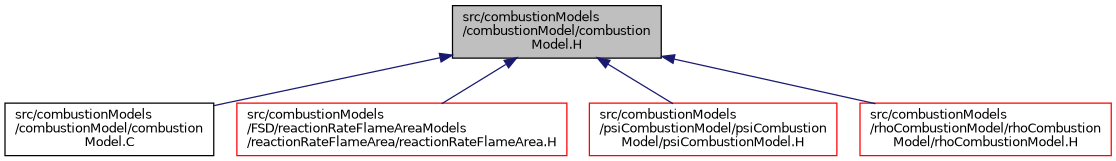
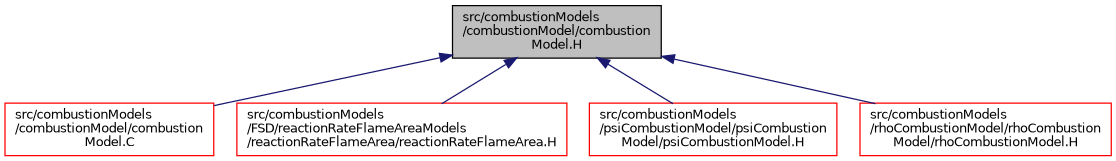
node "src/combustionModels /combustionModel/combustion Model.C": color black -> red
